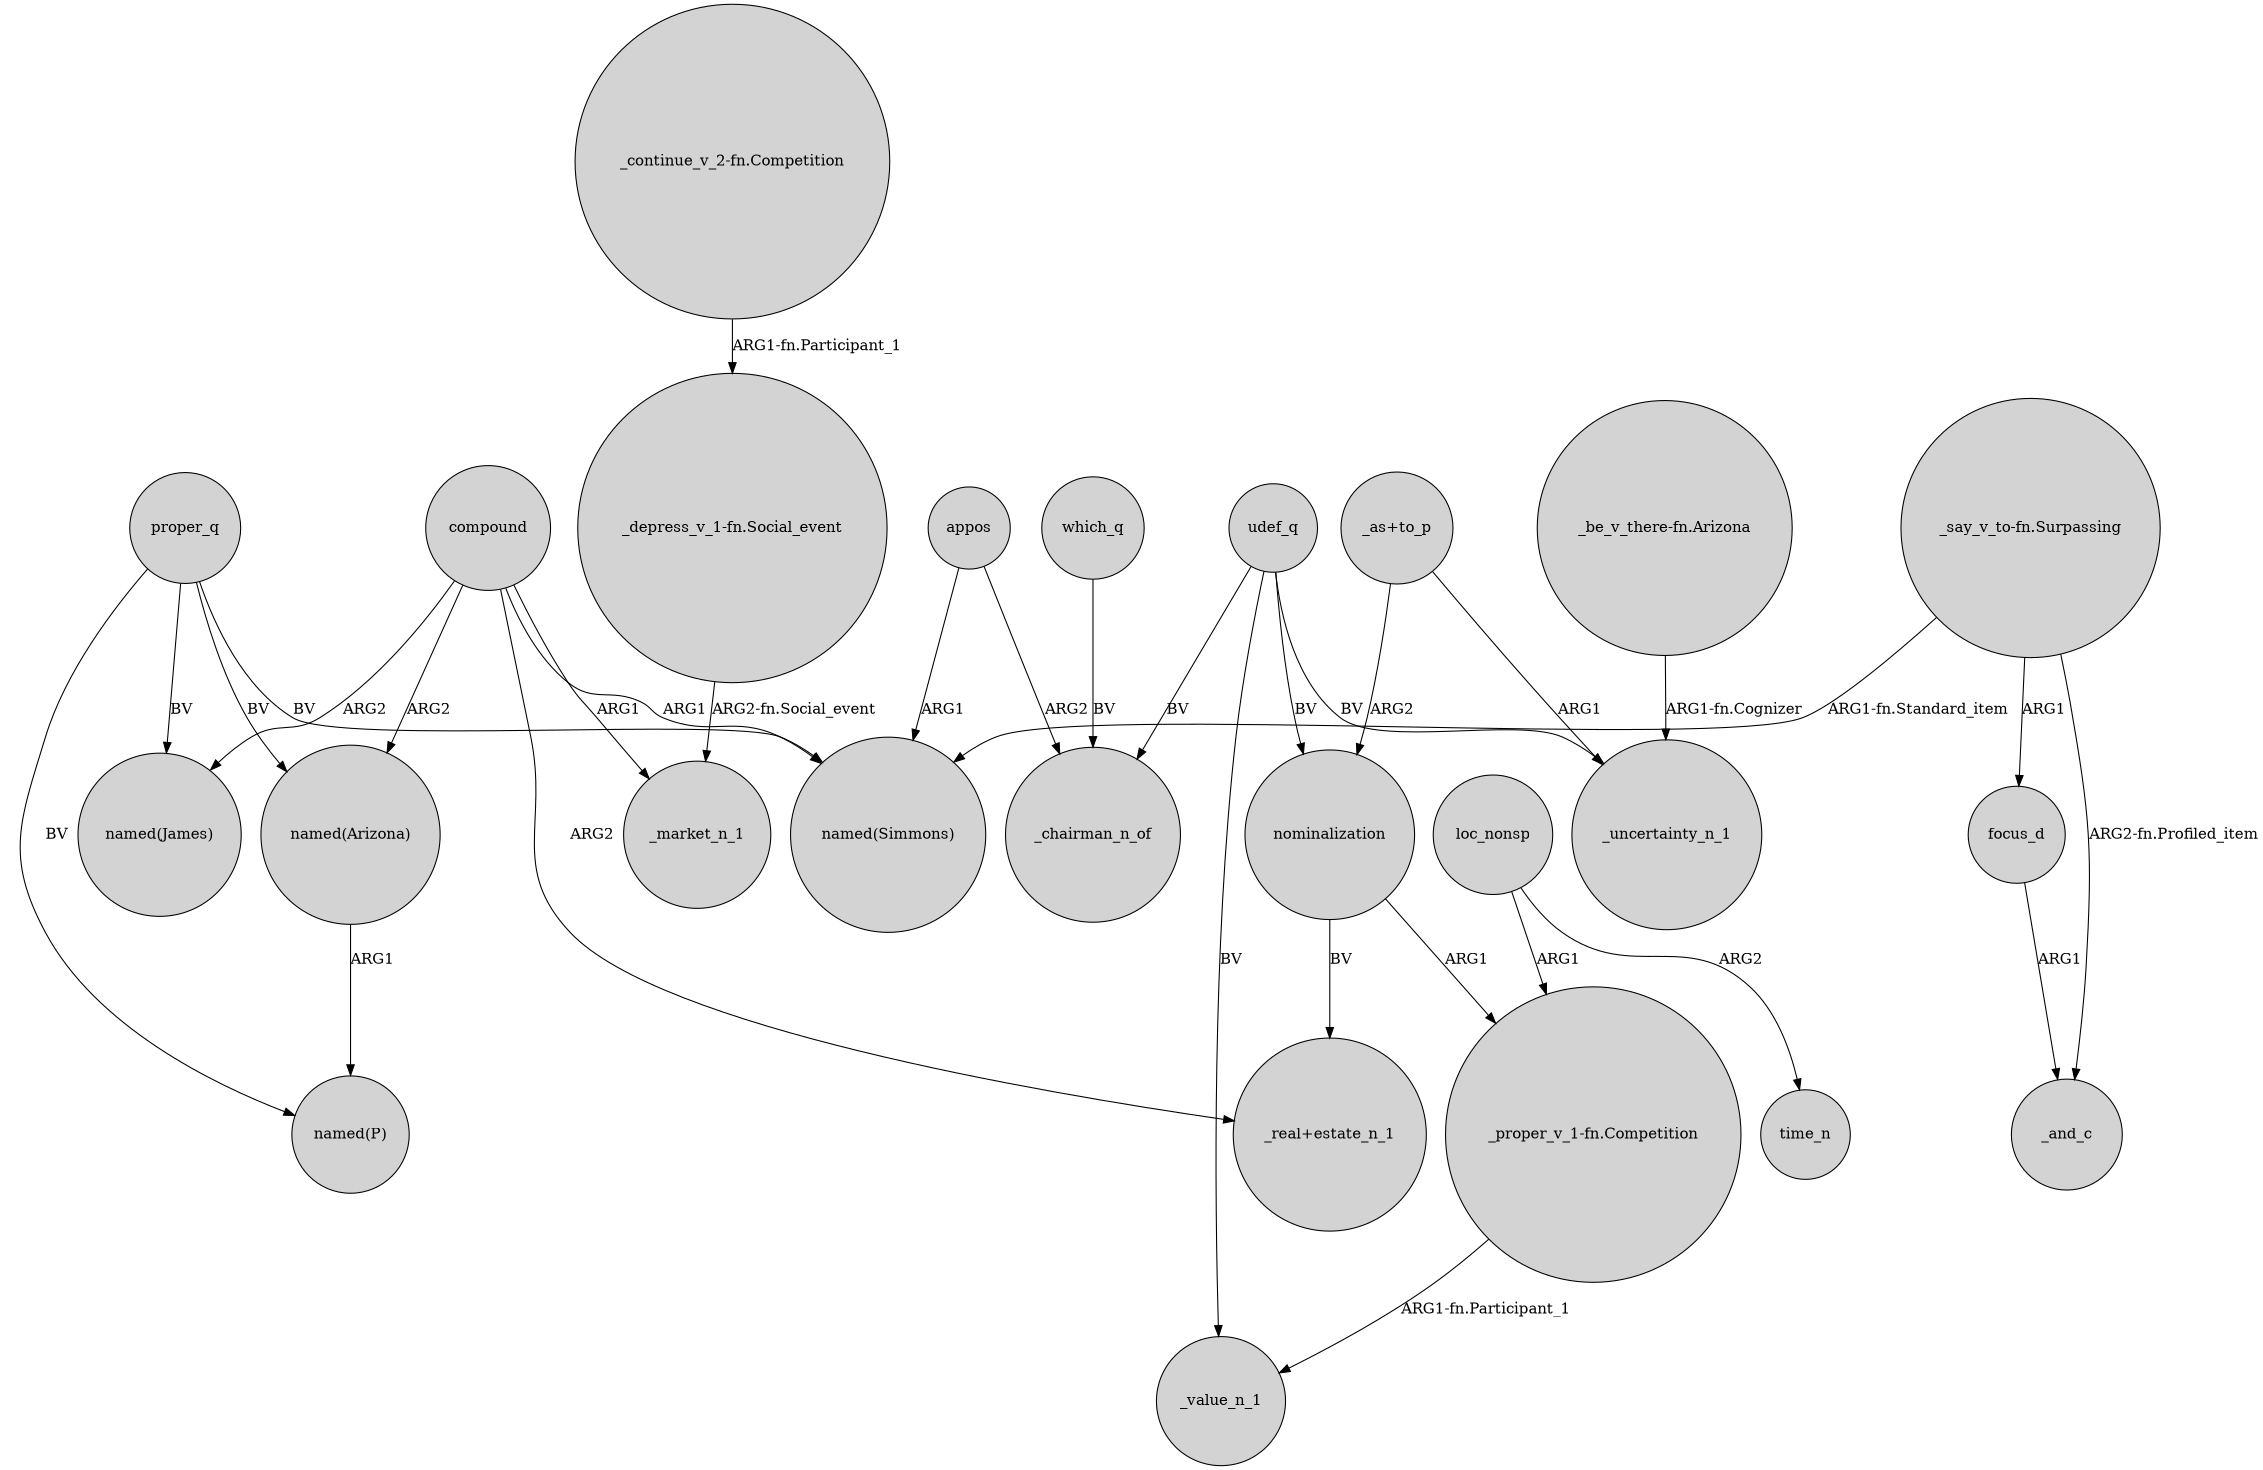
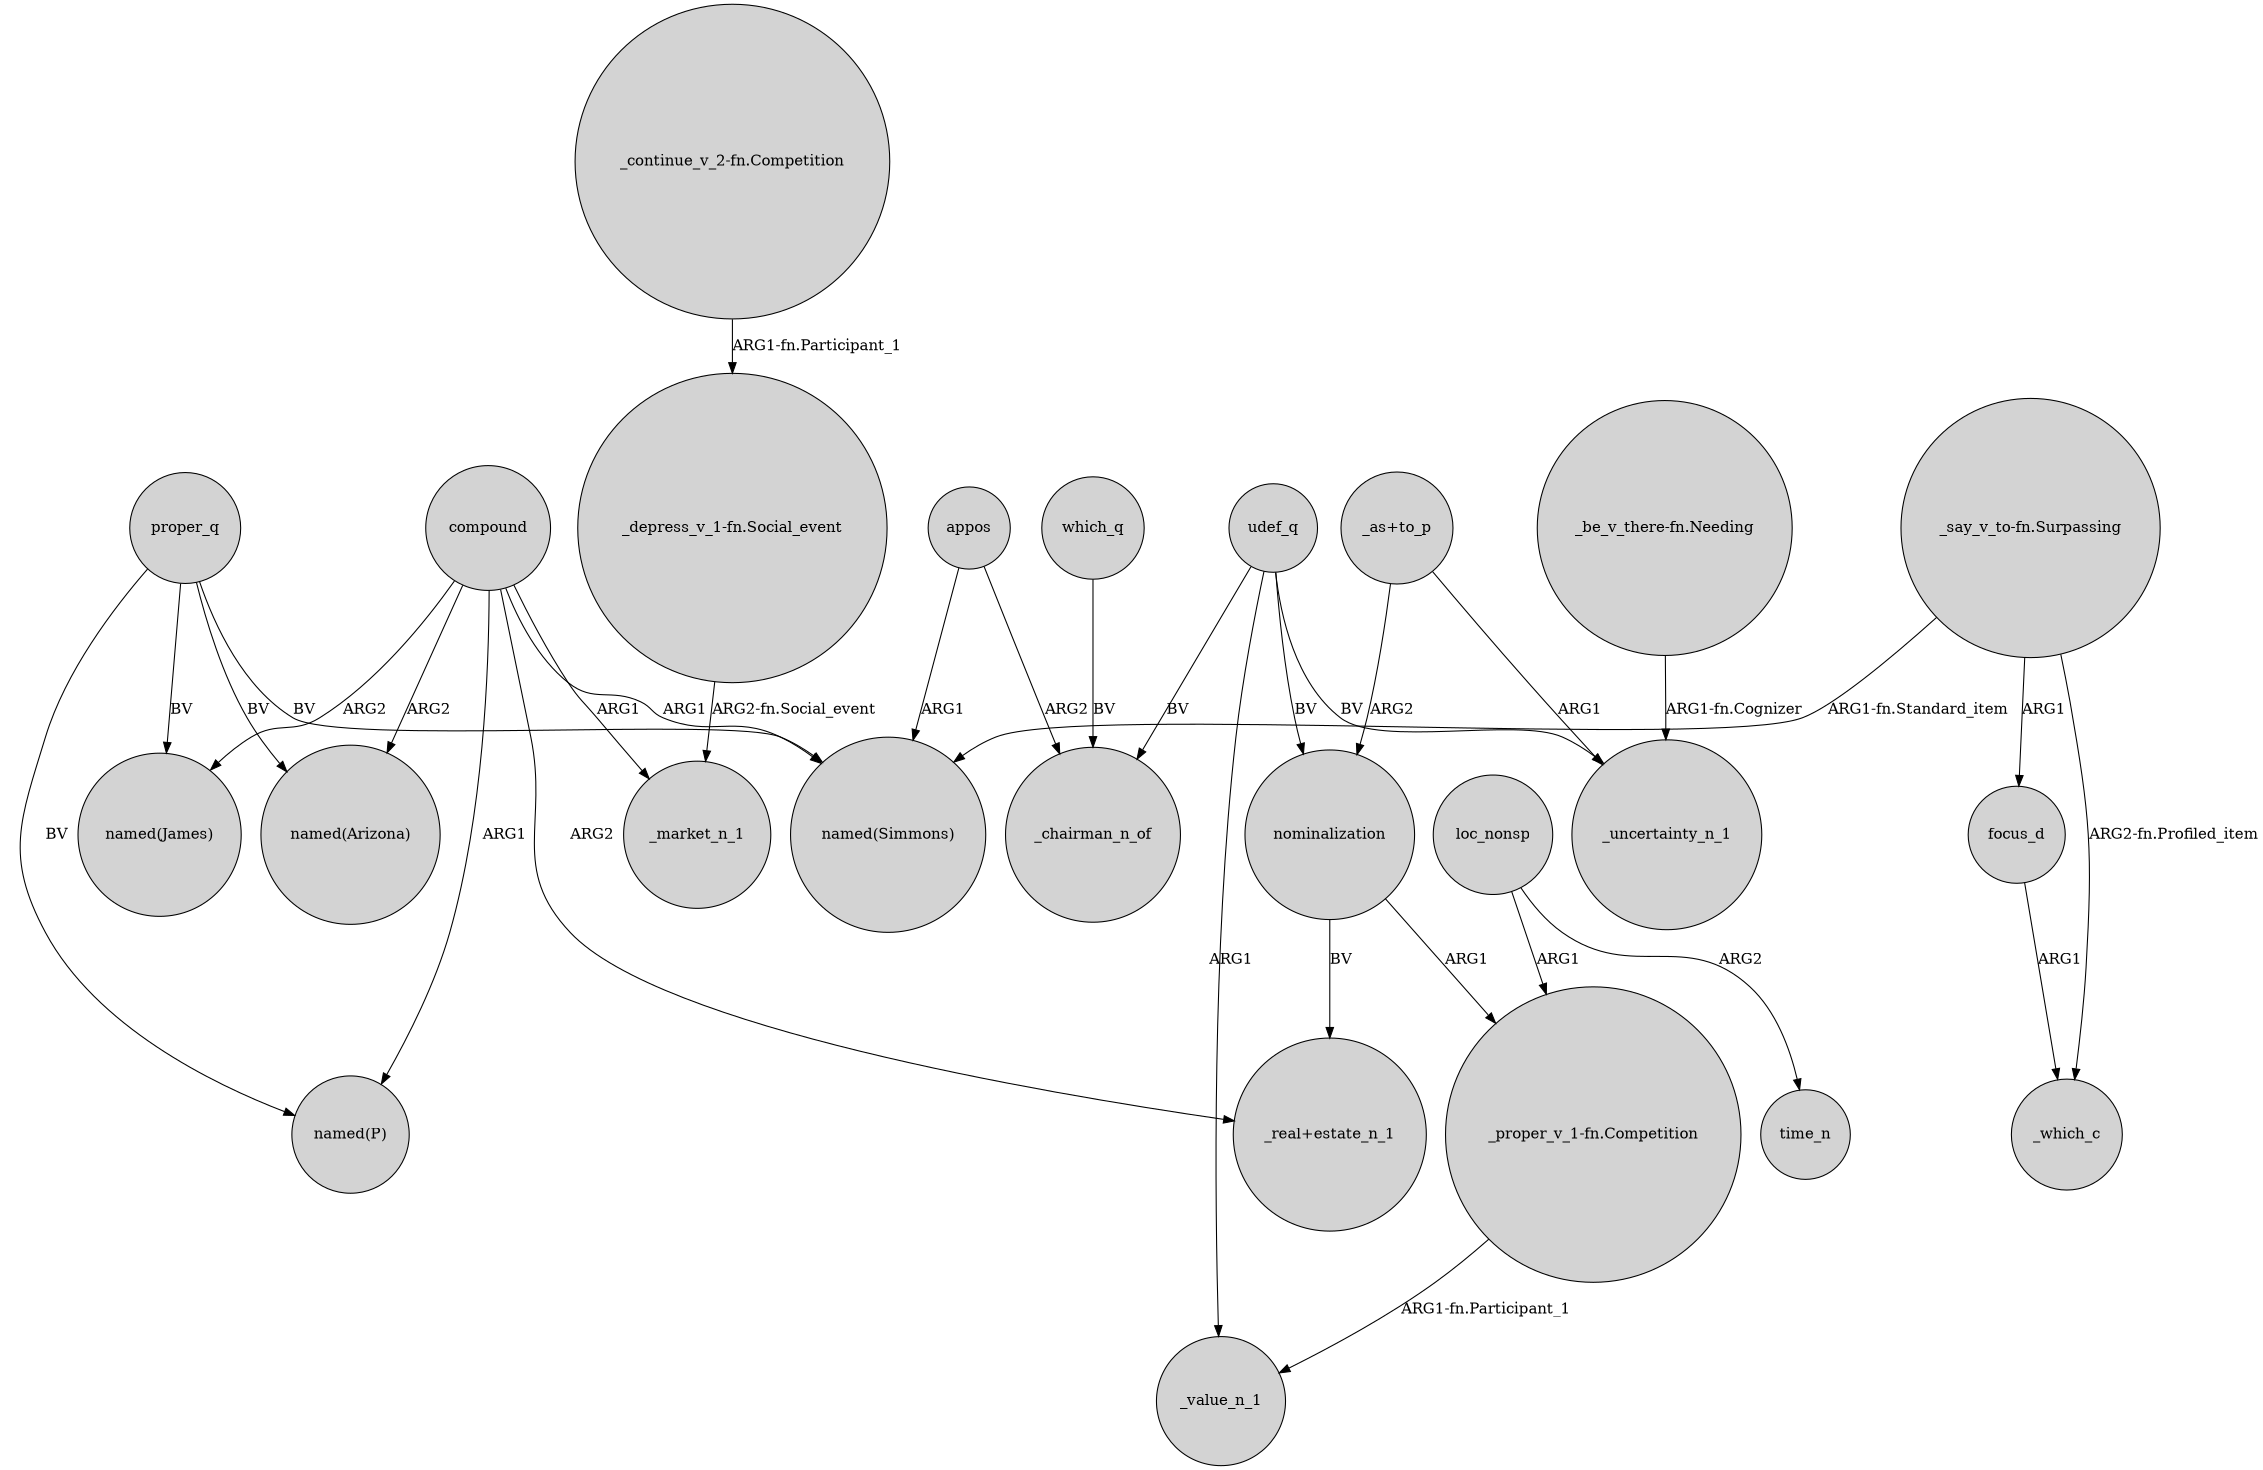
node "_be_v_there-fn.Arizona": label "_be_v_there-fn.Arizona" -> "_be_v_there-fn.Needing"
edge "udef_q" -> "_value_n_1": label "BV" -> "ARG1"
edge "named(Arizona)" -> "named(P)": now "compound" -> "named(P)"
node "_and_c": label "_and_c" -> "_which_c"
